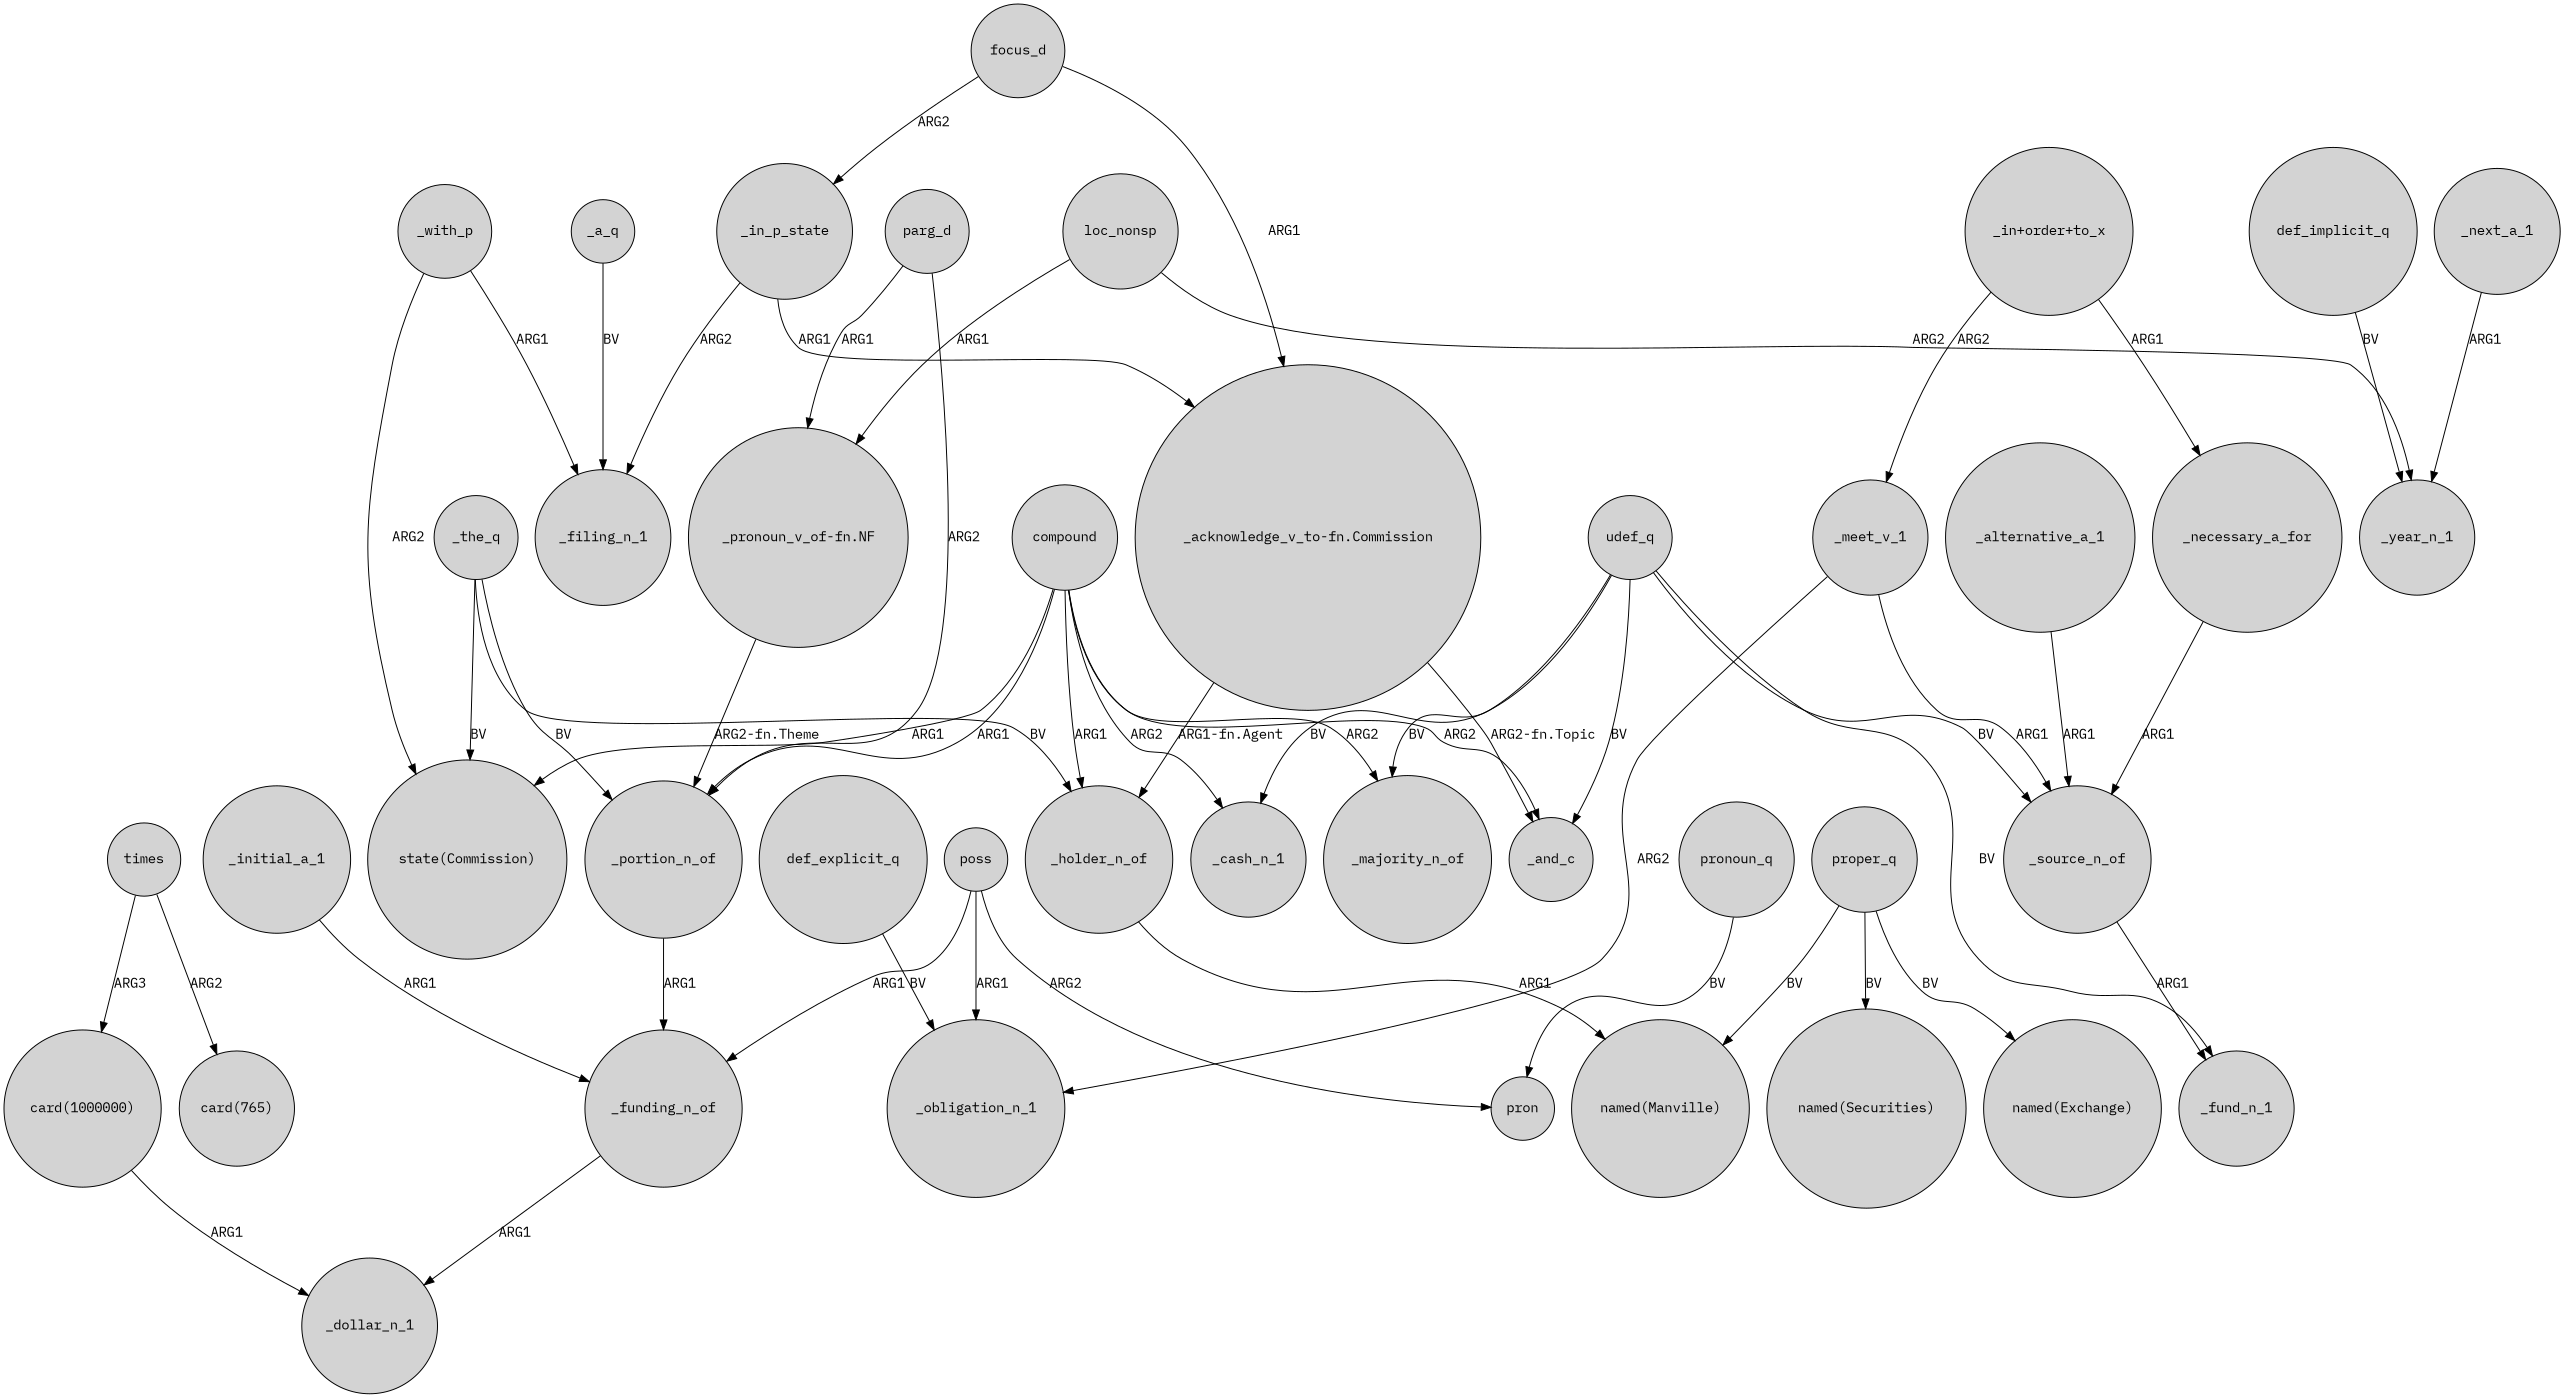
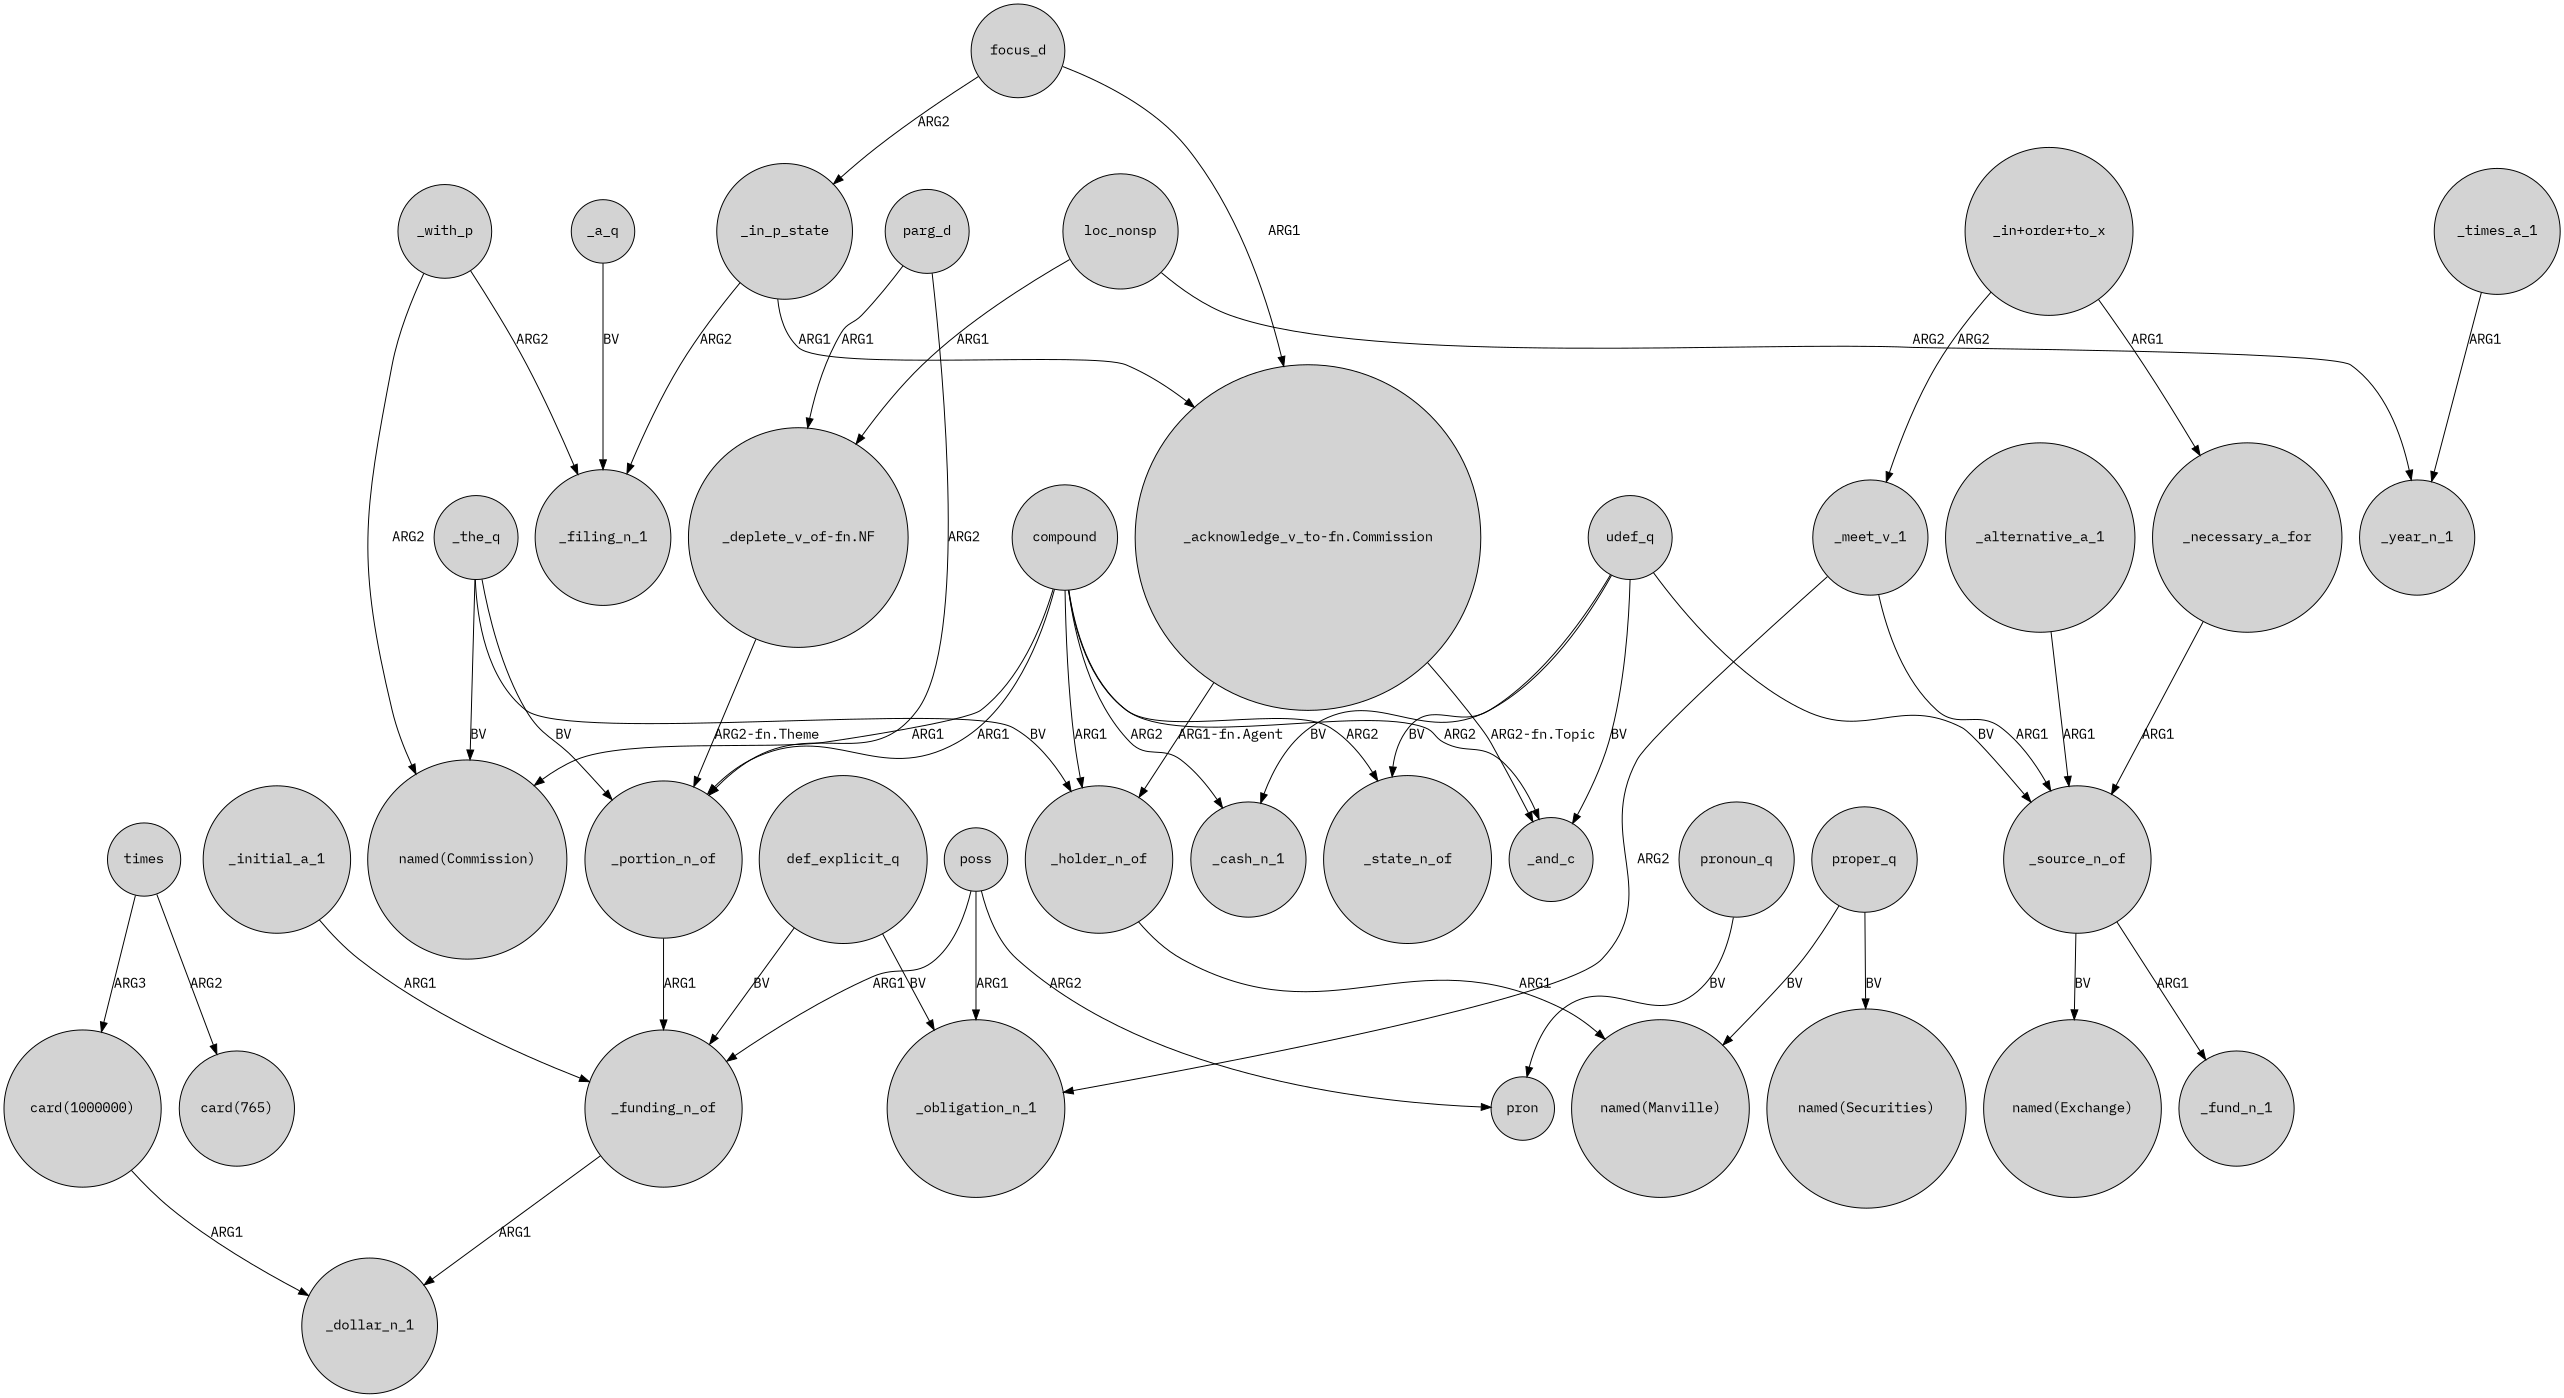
node "def_implicit_q": removed
node "_next_a_1": label "_next_a_1" -> "_times_a_1"
edge "_with_p" -> "_filing_n_1": label "ARG1" -> "ARG2"
node "_pronoun_v_of-fn.NF": label "_pronoun_v_of-fn.NF" -> "_deplete_v_of-fn.NF"
edge "udef_q" -> "_fund_n_1": removed, label "BV"
node "state(Commission)": label "state(Commission)" -> "named(Commission)"
node "_majority_n_of": label "_majority_n_of" -> "_state_n_of"
edge "def_explicit_q" -> "_funding_n_of": added, label "BV"
edge "proper_q" -> "named(Exchange)": now "_source_n_of" -> "named(Exchange)"
